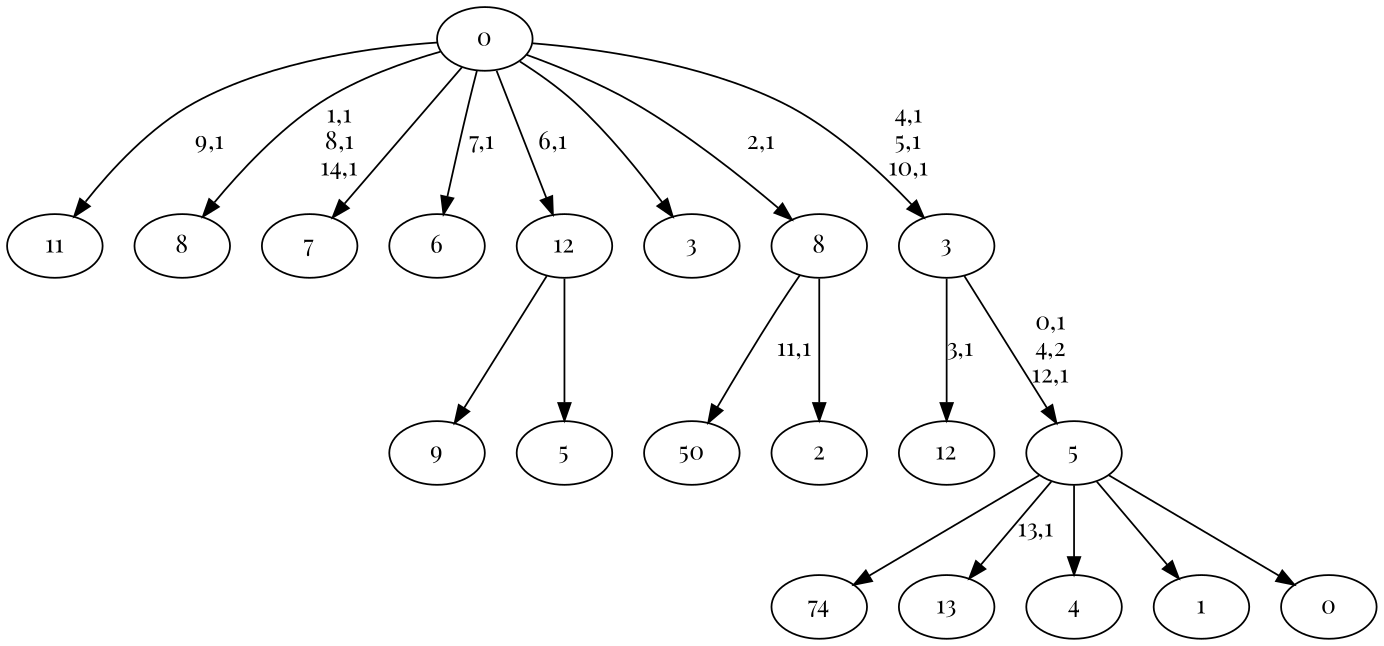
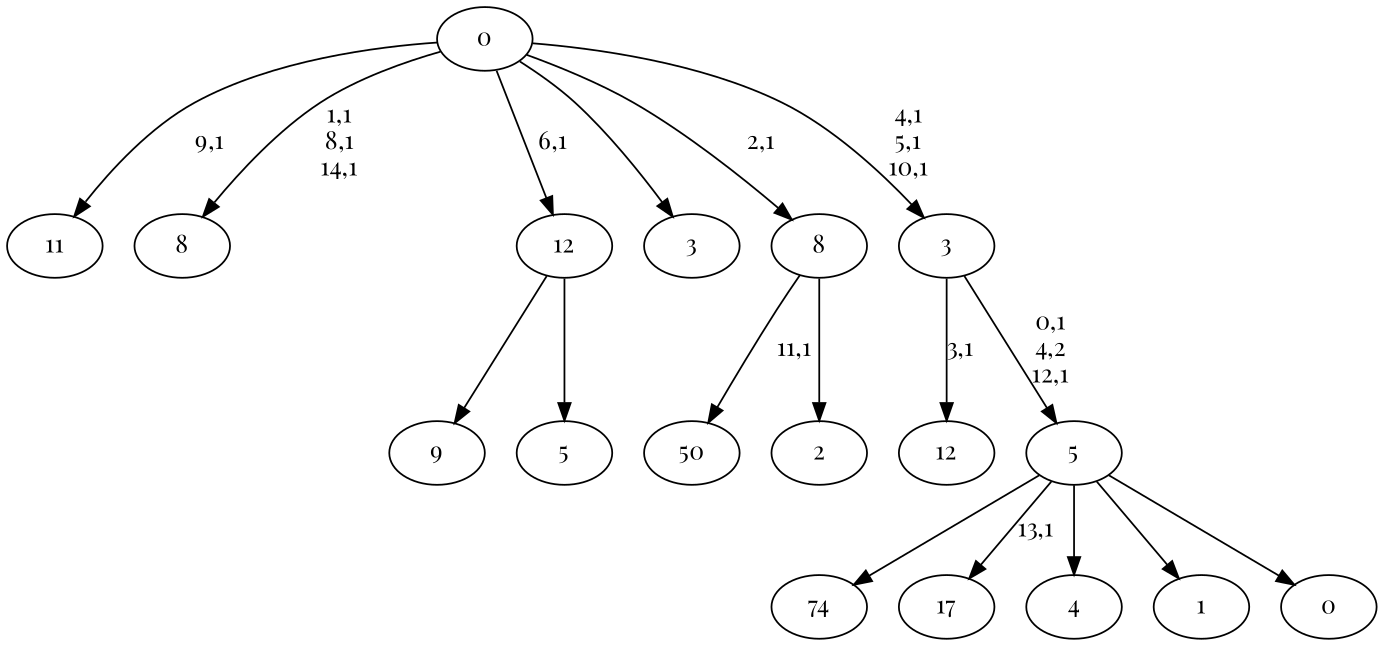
node "7": removed
node "6": removed
node "13": label "13" -> "17"
